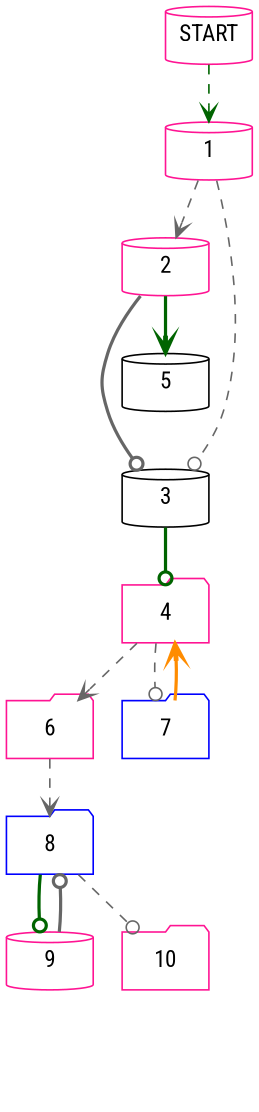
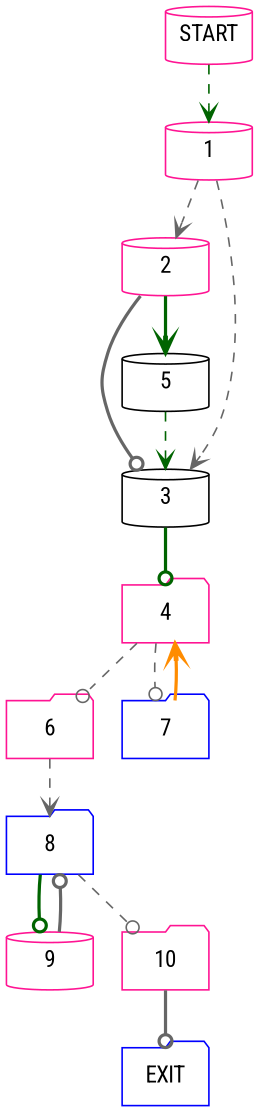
edge "1" -> "3": arrowhead odot -> vee
edge "5" -> "3": added
edge "4" -> "6": arrowhead vee -> odot
node "EXIT": added
